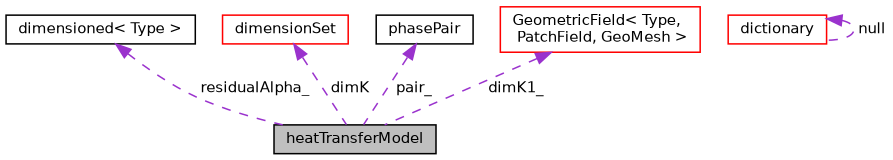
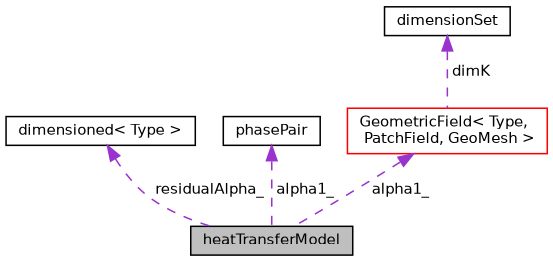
node "dimensionSet": color red -> black
node "dictionary": removed
edge "heatTransferModel" -> "phasePair": label " pair_" -> " alpha1_"
edge "heatTransferModel" -> "GeometricField< Type, PatchField, GeoMesh >": label " dimK1_" -> " alpha1_"
edge "heatTransferModel" -> "dimensionSet": now "GeometricField< Type, PatchField, GeoMesh >" -> "dimensionSet"
